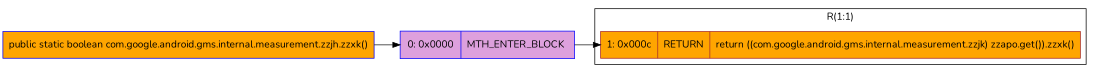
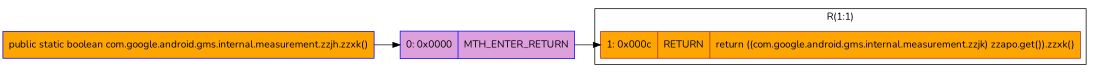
node "0: 0x0000": text "MTH_ENTER_BLOCK" -> "MTH_ENTER_RETURN"
